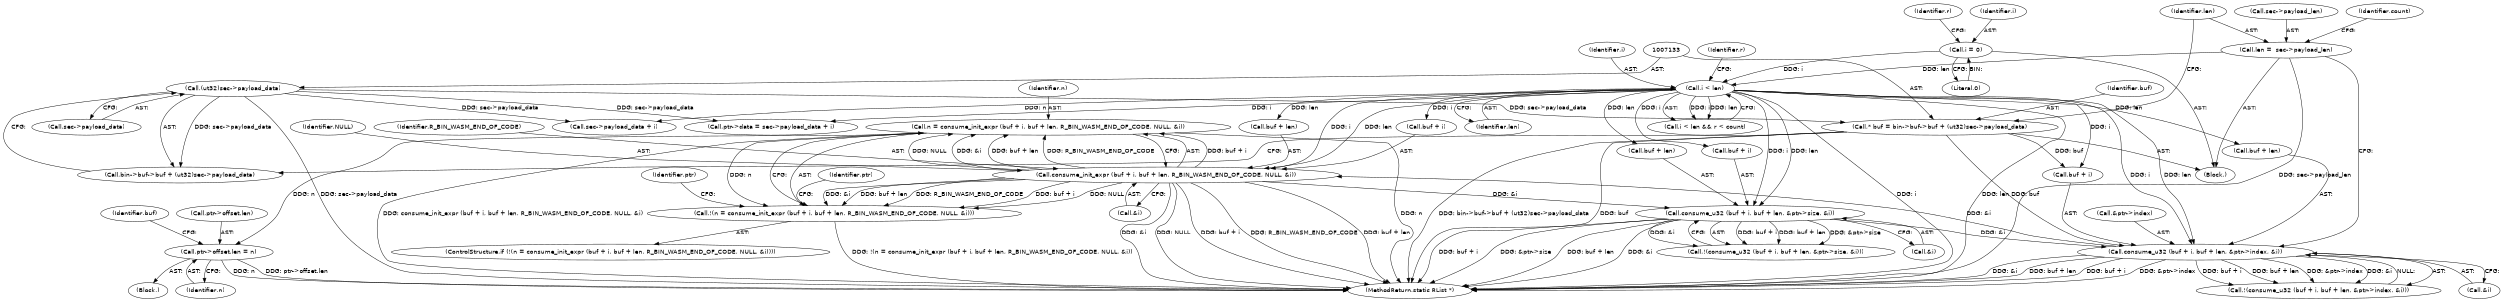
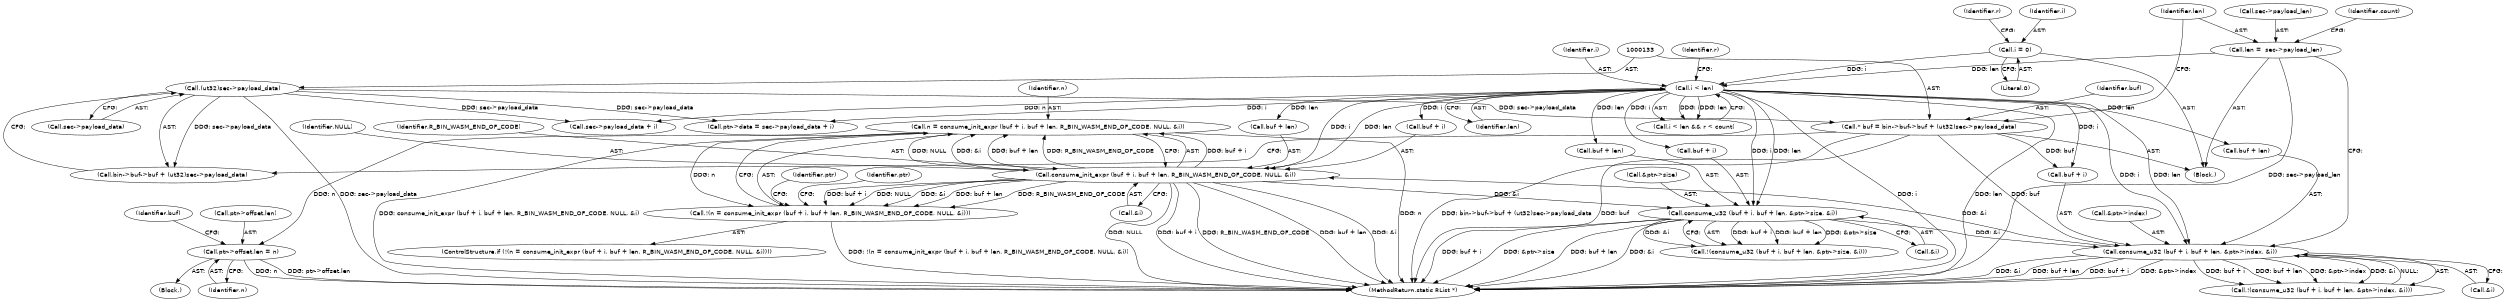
node "1007133": label "1007133" -> "1000133"
edge "(Literal,0)" -> "(Call,i = 0)": label "BIN: " -> "AST: "
node "(Call,&ptr->size)": added
